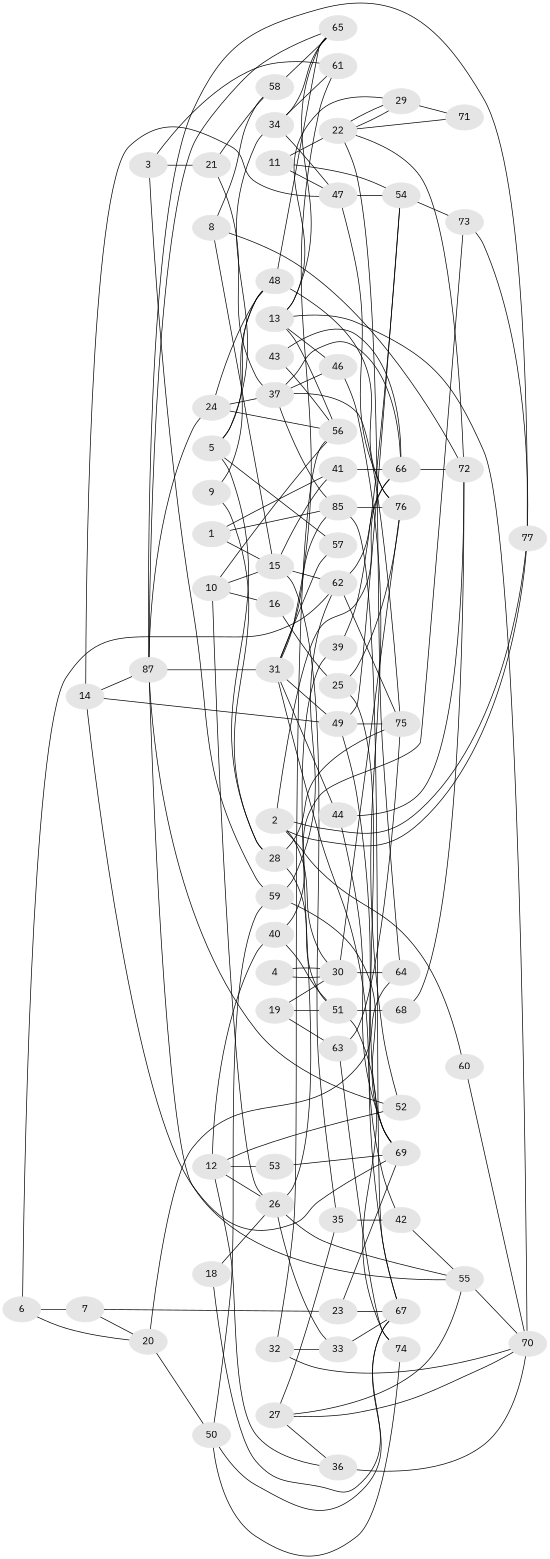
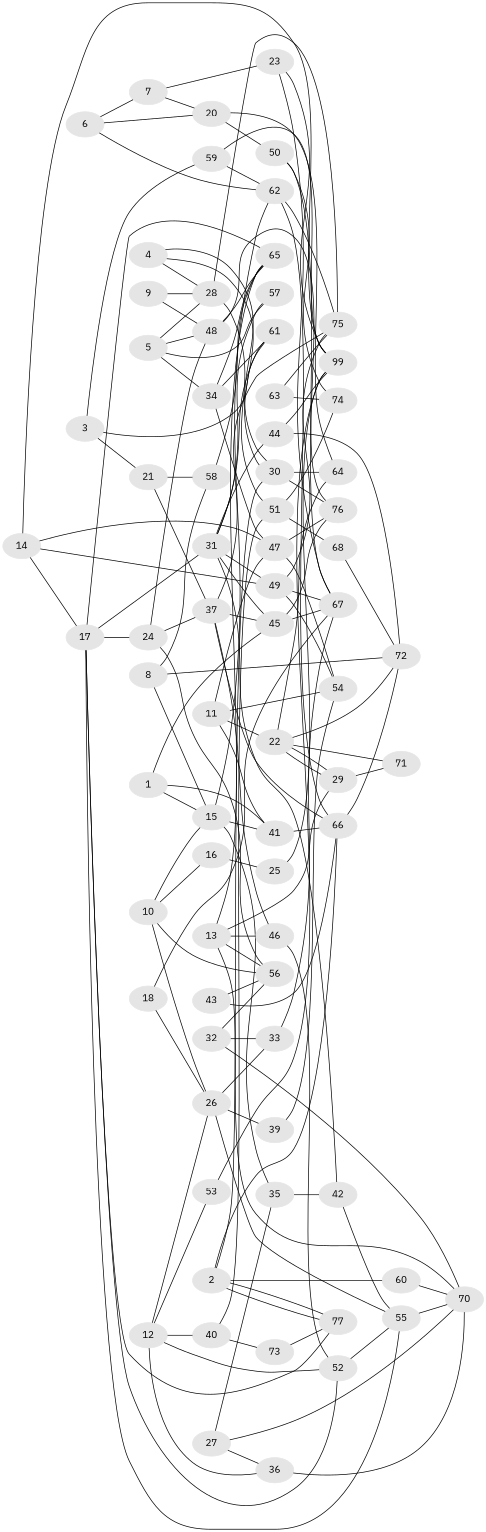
edge "54" -- "73": removed
edge "4" -- "28": added
node "85": label "85" -> "45"
edge "76" -- "25": removed
node "87": label "87" -> "17"
edge "11" -- "41": added
node "19": removed
edge "59" -- "50": removed
node "69": label "69" -> "99"
edge "55" -- "27": now "55" -- "52"
